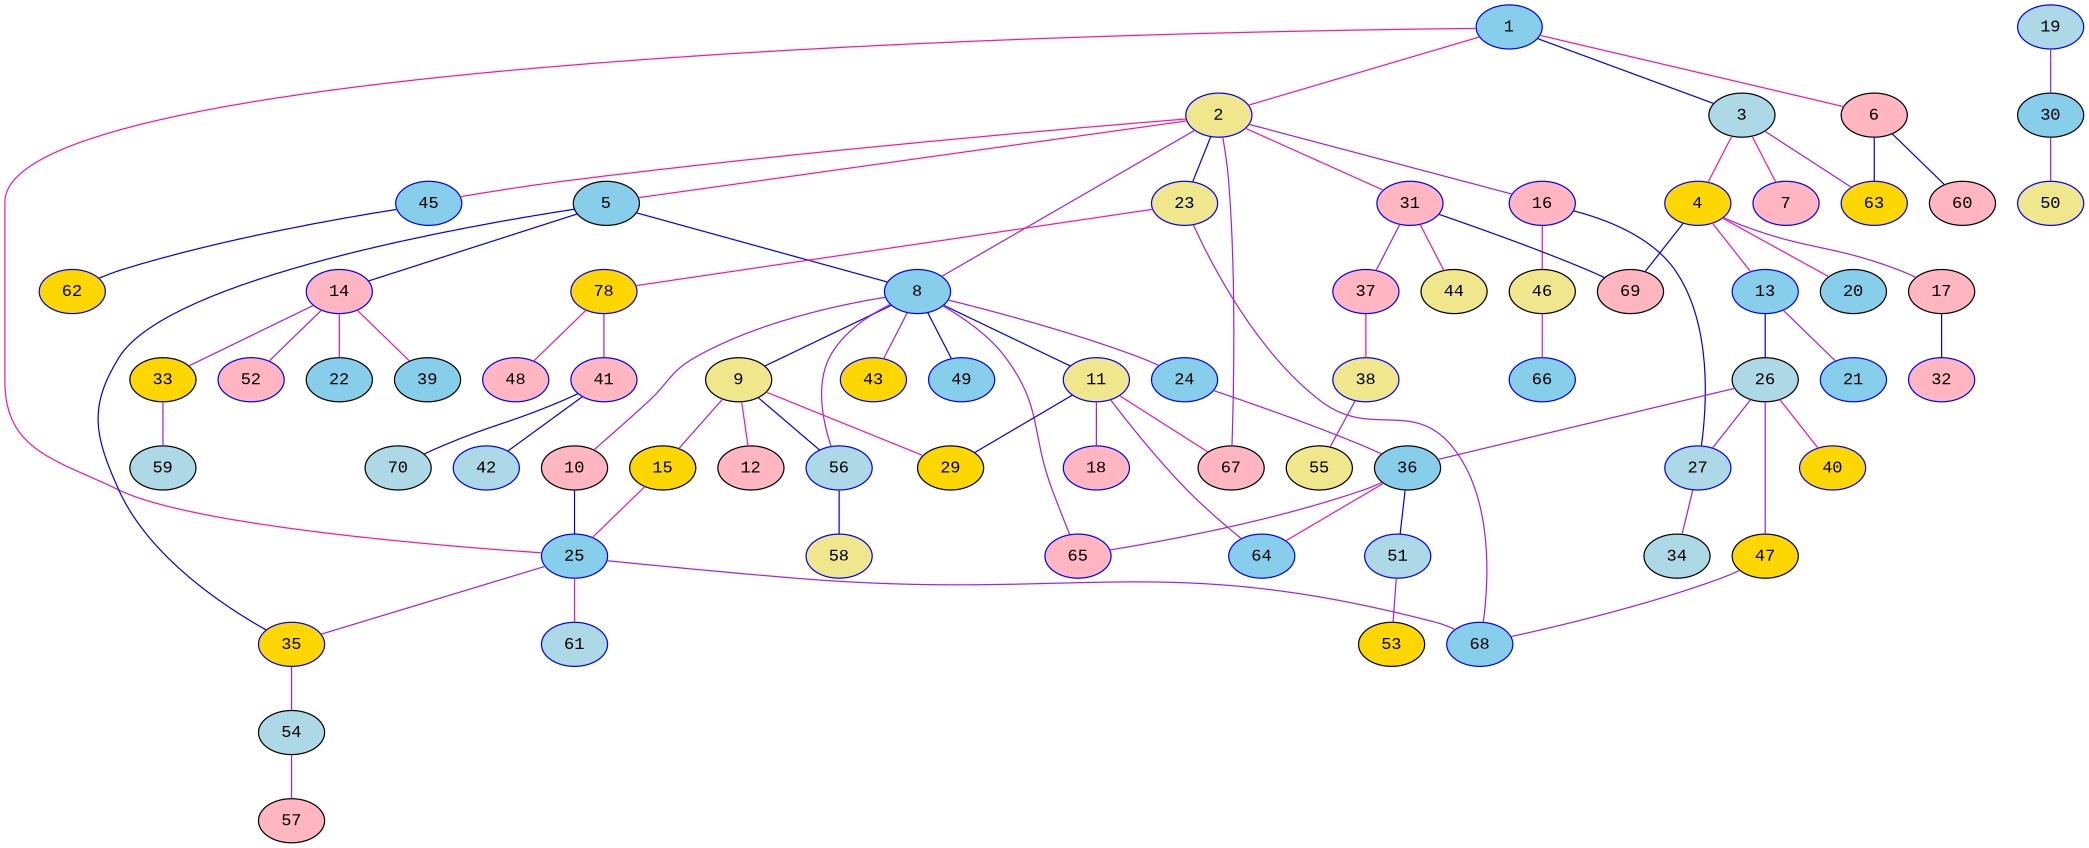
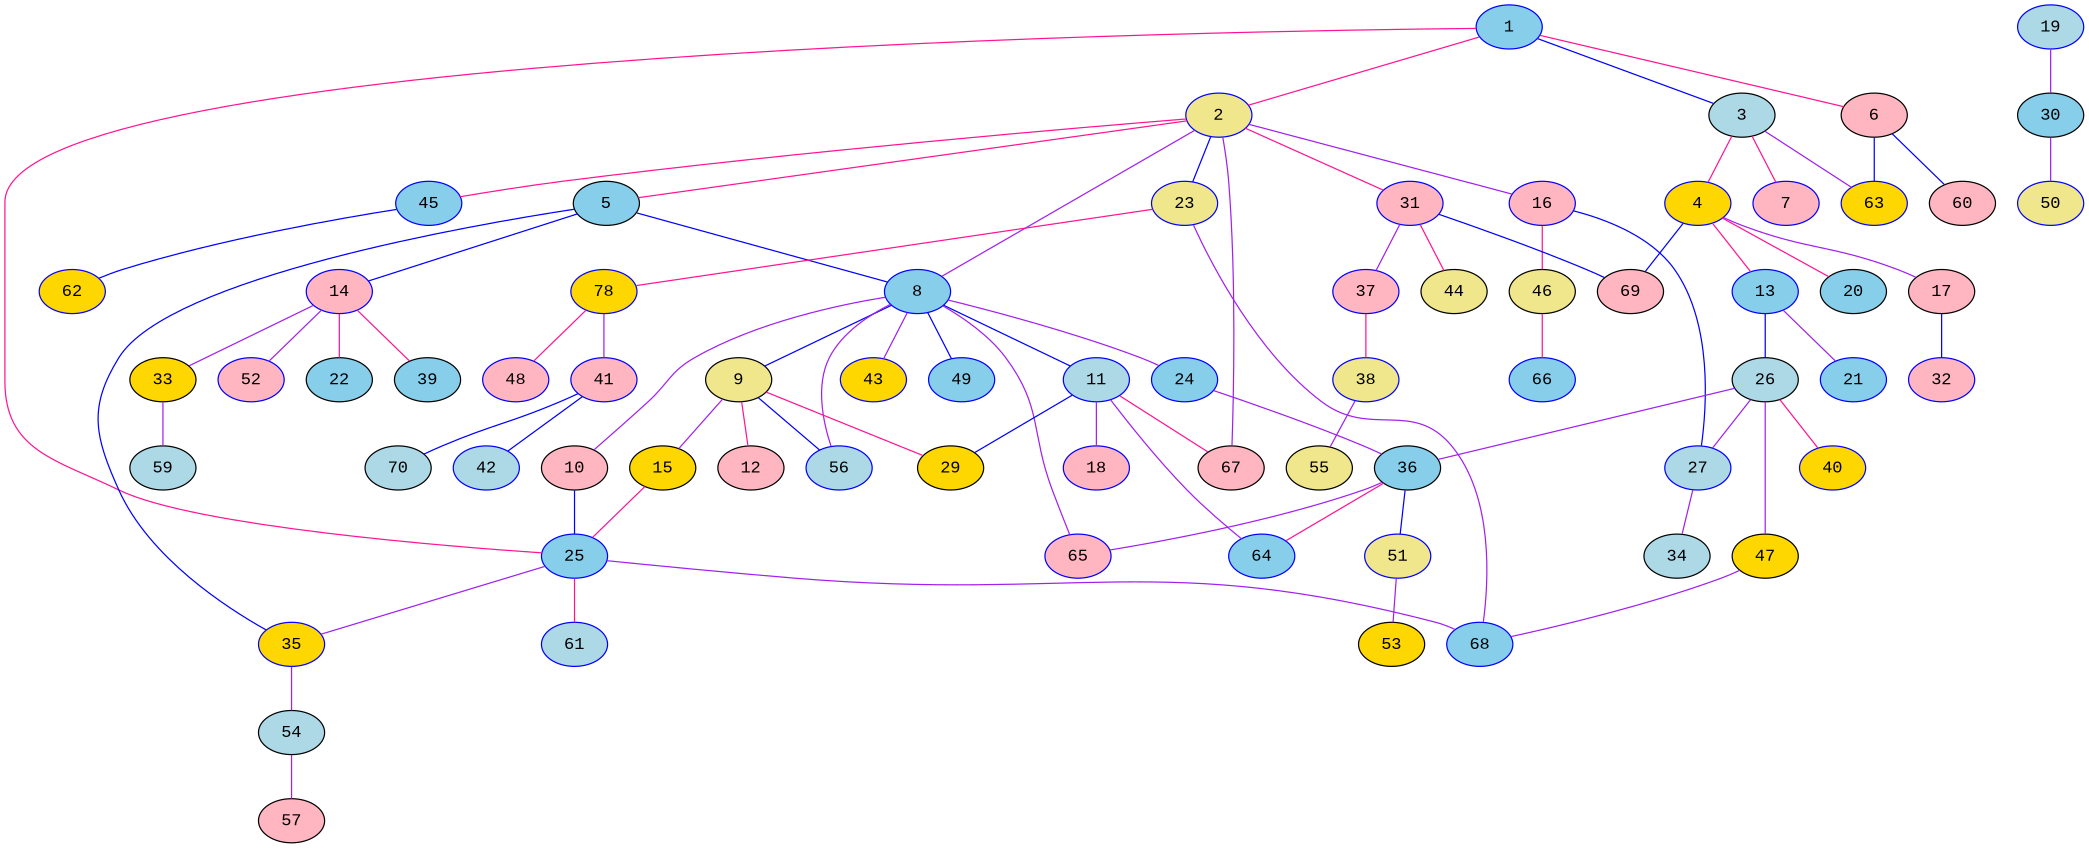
node "11": fillcolor khaki -> lightblue
node "58": removed
node "51": fillcolor lightblue -> khaki
